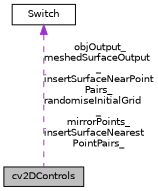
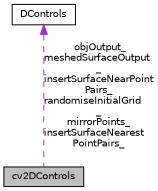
node "Switch": label "Switch" -> "DControls"
